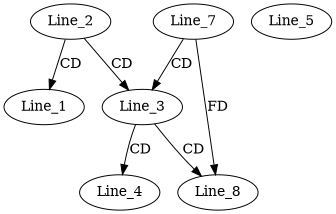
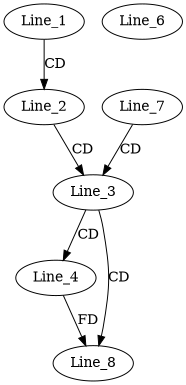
node "Line_6": added
node "Line_5": removed
edge "Line_2" -> "Line_1": reversed
edge "Line_7" -> "Line_8": now "Line_4" -> "Line_8"
